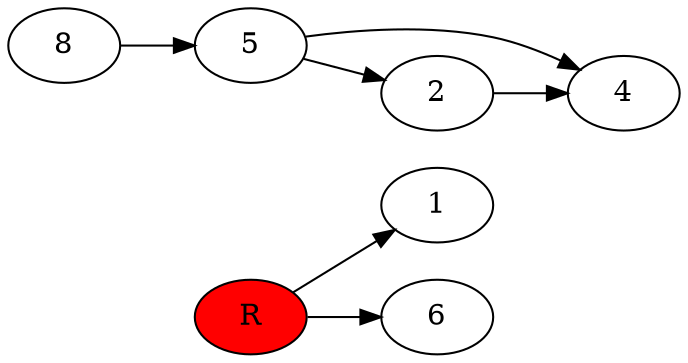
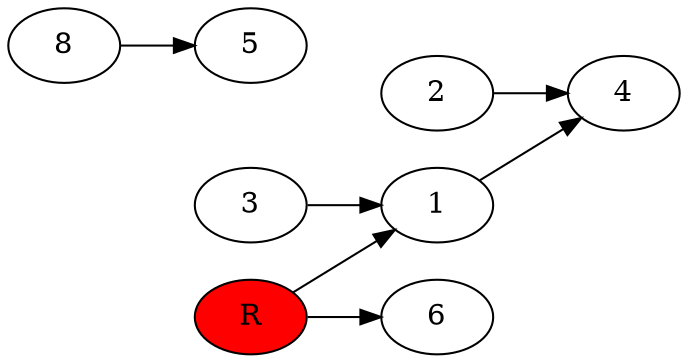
edge "5" -> "4": now "1" -> "4"
edge "5" -> "2": removed
node "3": added
